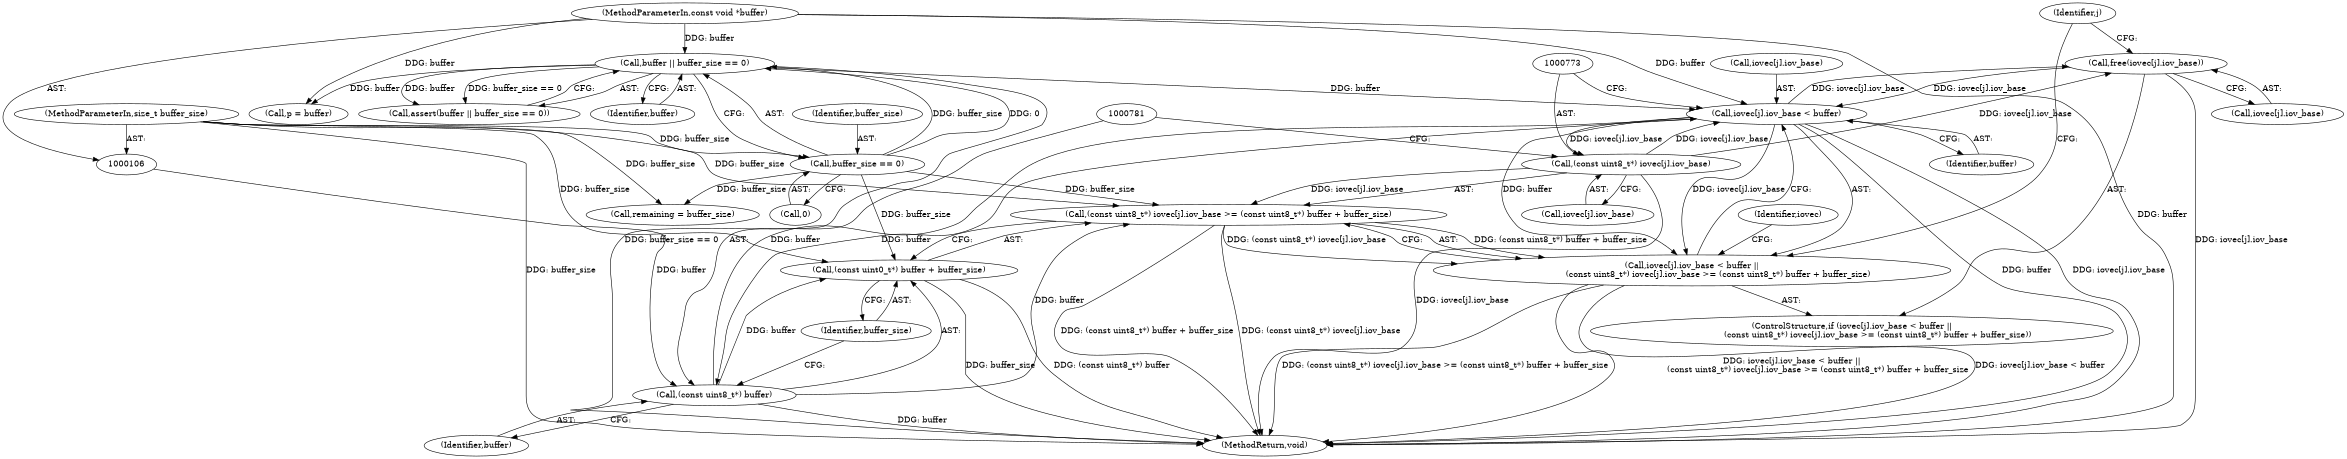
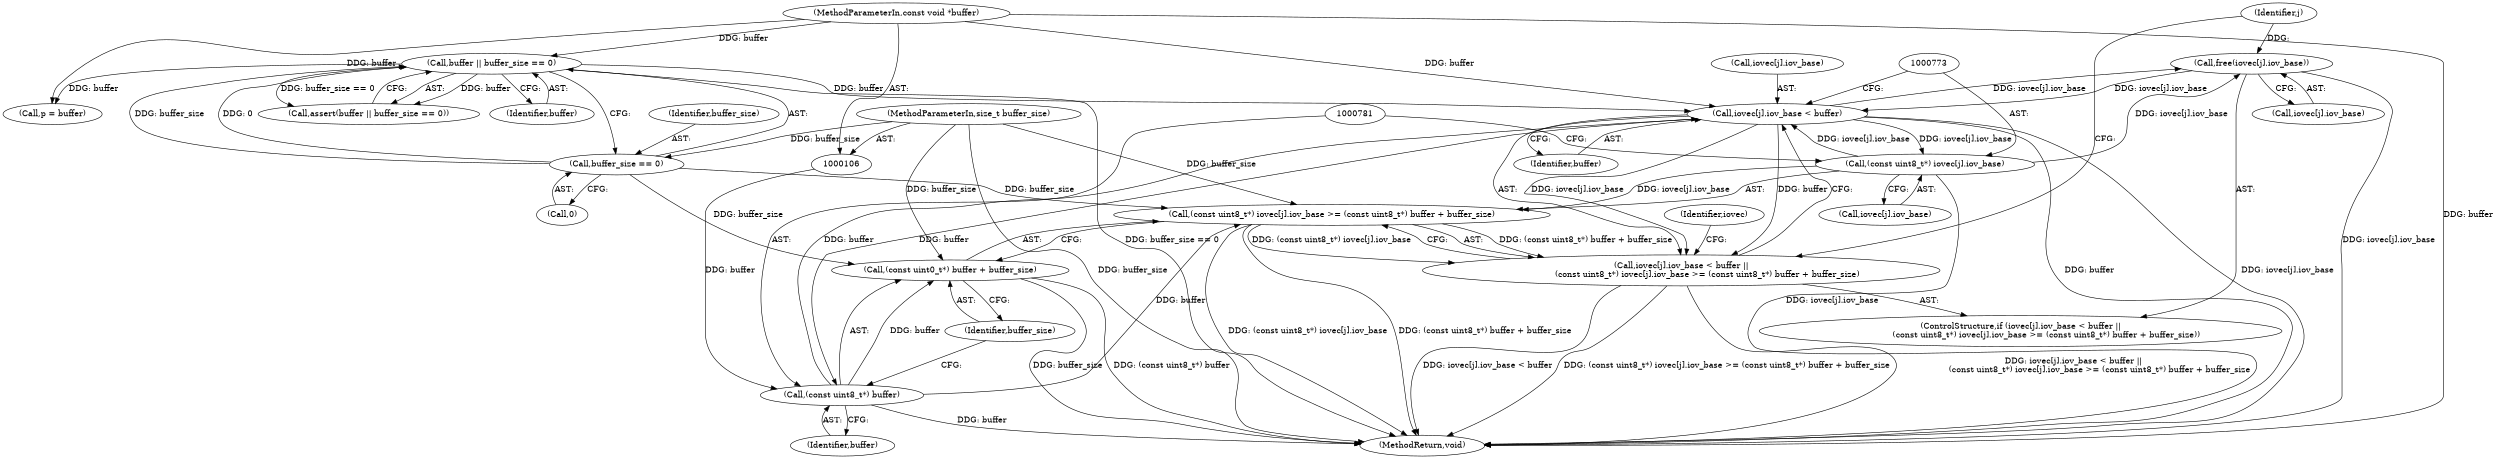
edge "(Identifier,j)" -> "(Call,free(iovec[j].iov_base))": label "CFG: " -> "DDG: "
node "(Call,remaining = buffer_size)": removed
